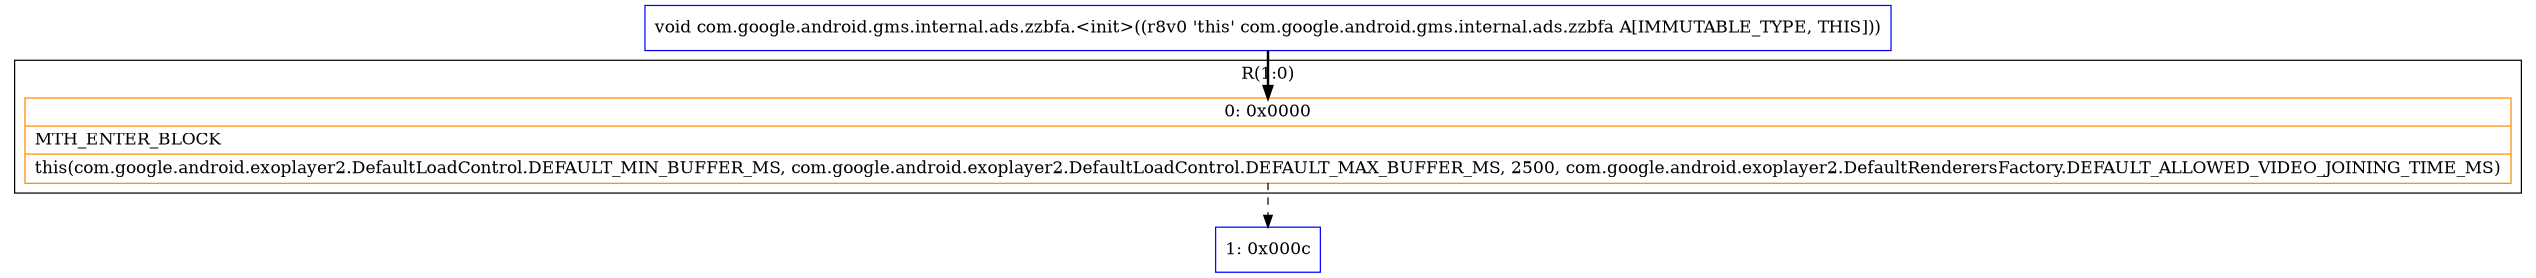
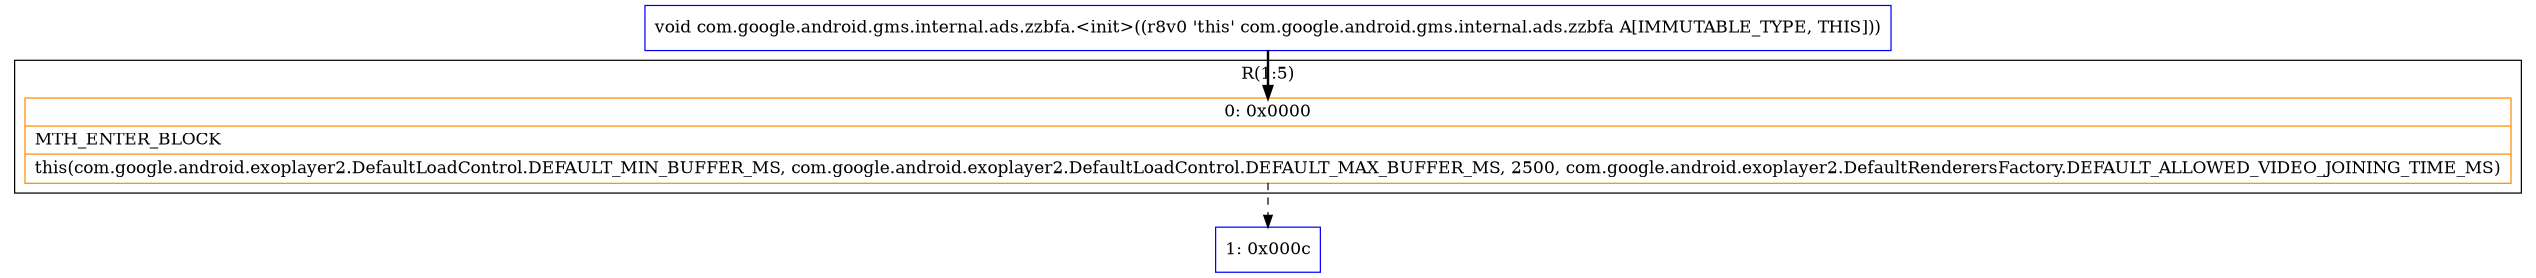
cluster "R(1:0)": label "R(1:0)" -> "R(1:5)"
